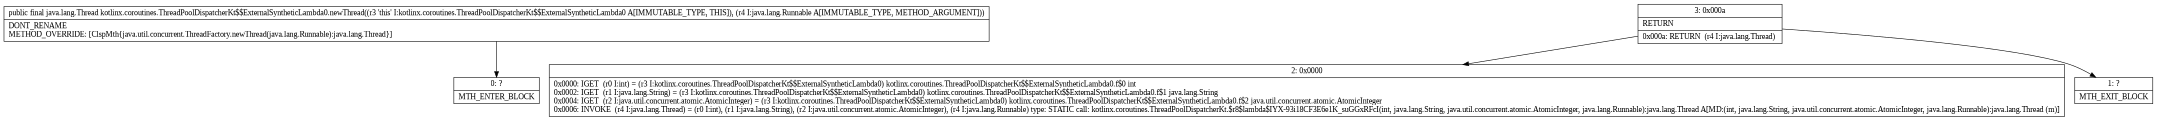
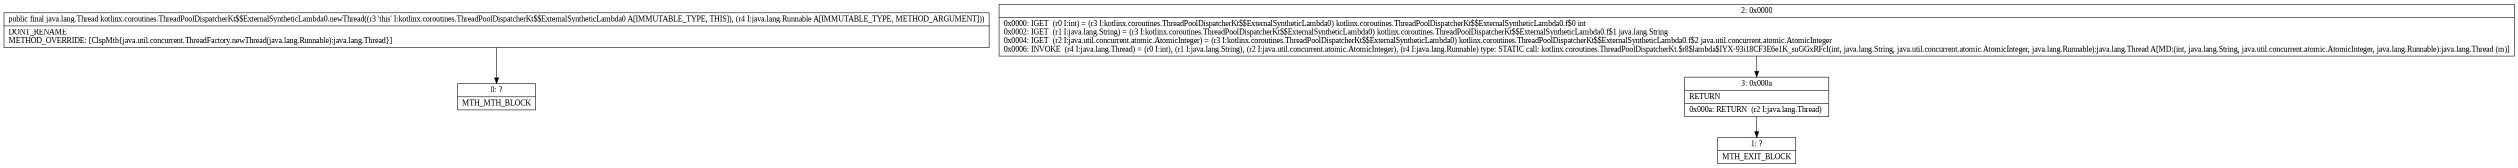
node "3: 0x000a": text "0x000a: RETURN  (r4 I:java.lang.Thread)" -> "0x000a: RETURN  (r2 I:java.lang.Thread)"
edge "3: 0x000a" -> "2: 0x0000": reversed
node "0: ?": text "MTH_ENTER_BLOCK" -> "MTH_MTH_BLOCK"
